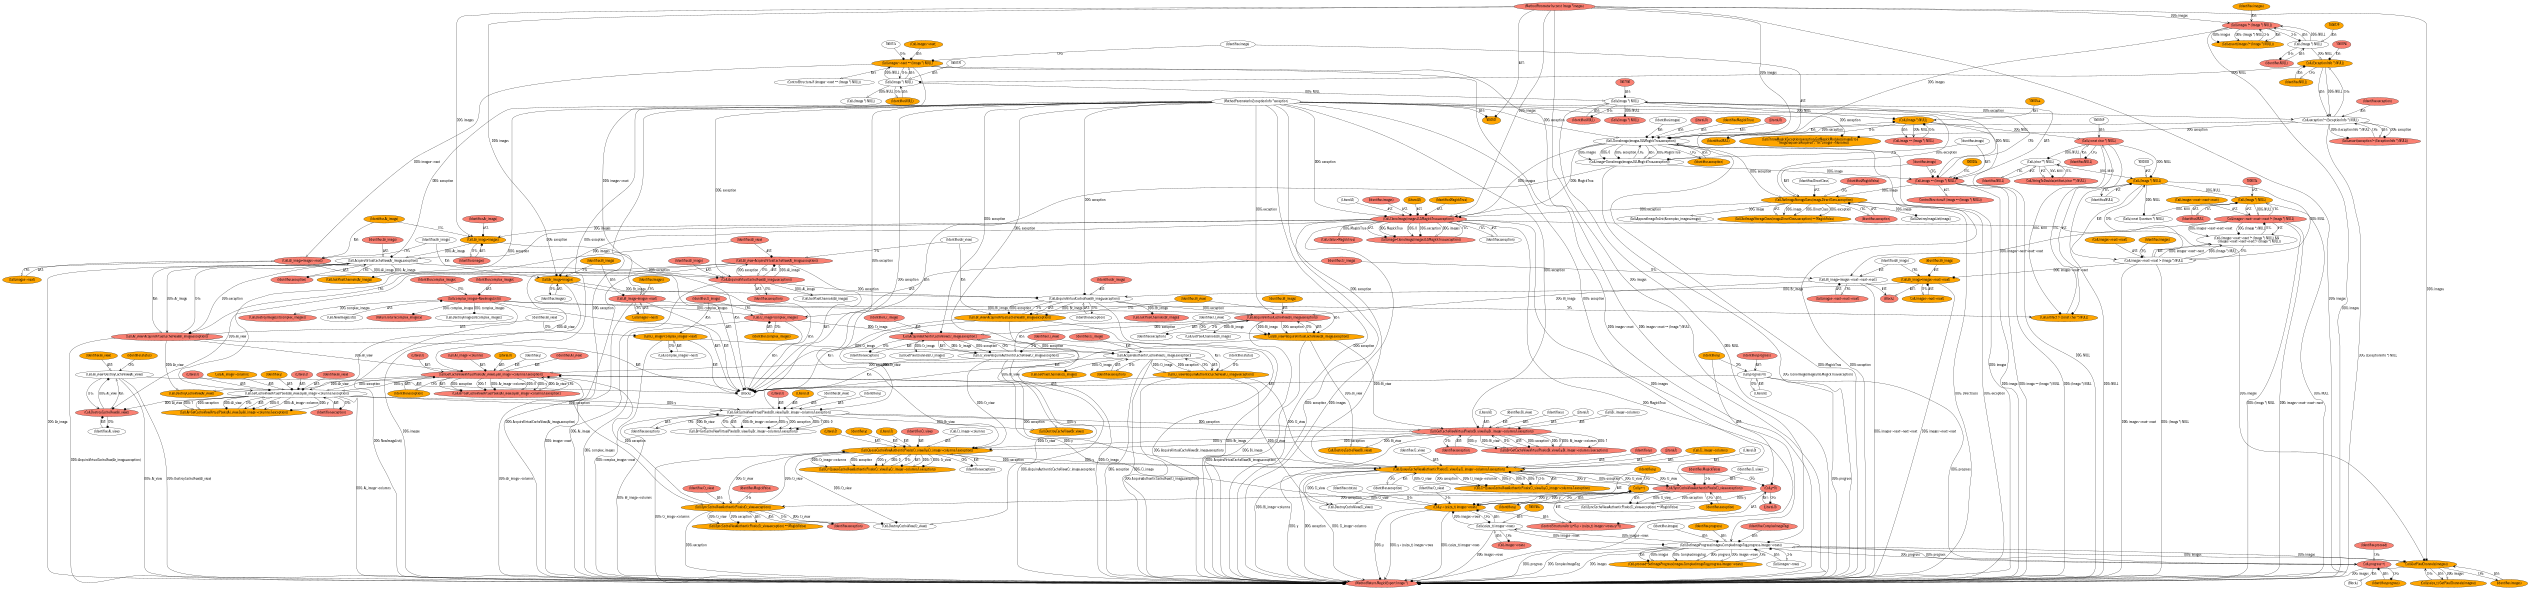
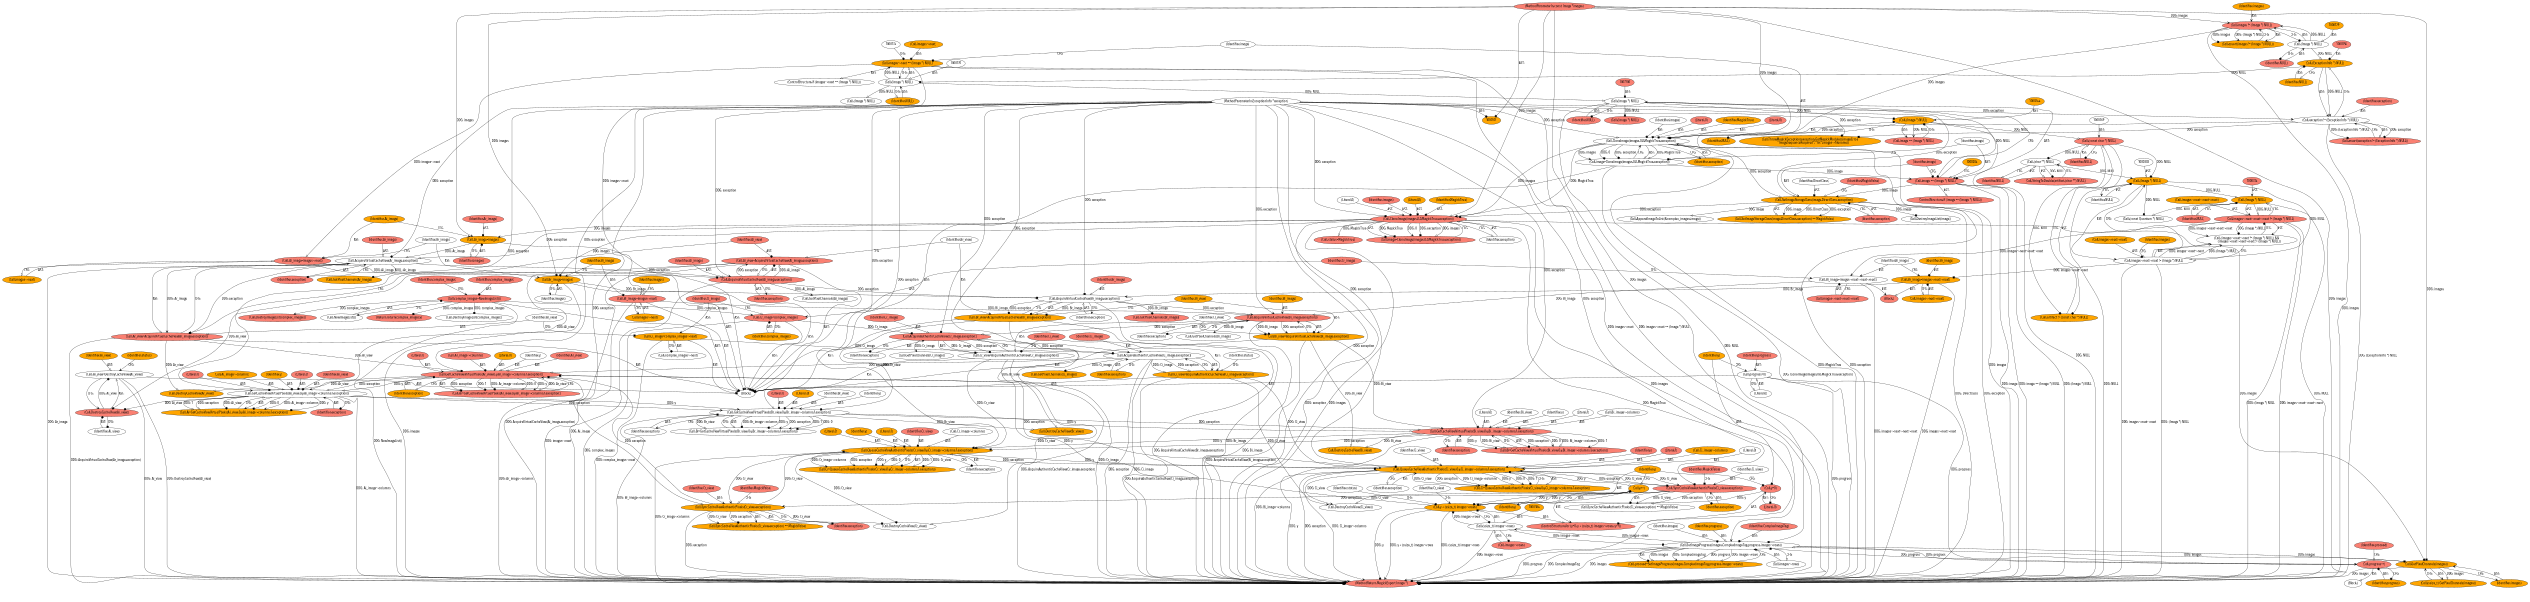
edge "(Call,AcquireVirtualCacheView(Ar_image,exception))" -> "(Call,GetPixelChannels(Ar_image))": label "DDG: Ar_image" -> "NULL: Ar_image"
edge "(Call,complex_images=NewImageList())" -> "(Call,artifact != (const char *) NULL)": now "(Call,complex_images=NewImageList())" -> "(Call,NewImageList())"
